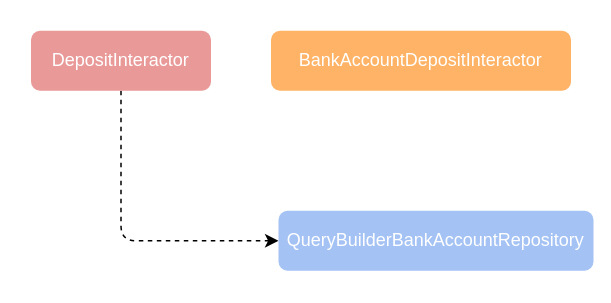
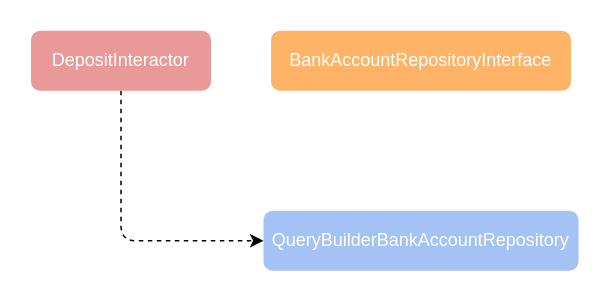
node "BankAccountDepositInteractor": label "BankAccountDepositInteractor" -> "BankAccountRepositoryInterface"
node "QueryBuilderBankAccountRepository": moved (436, 241) -> (421, 241)
